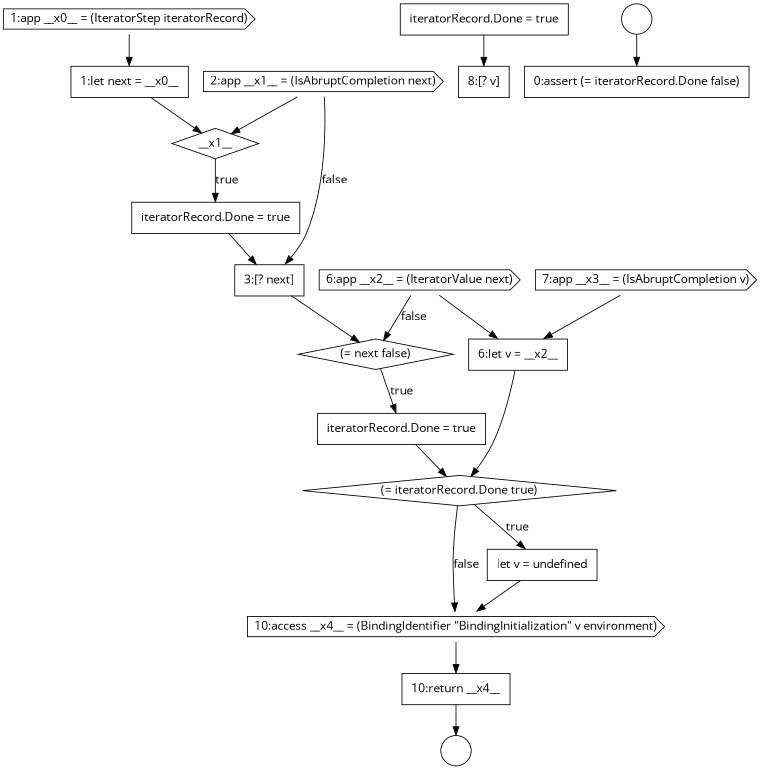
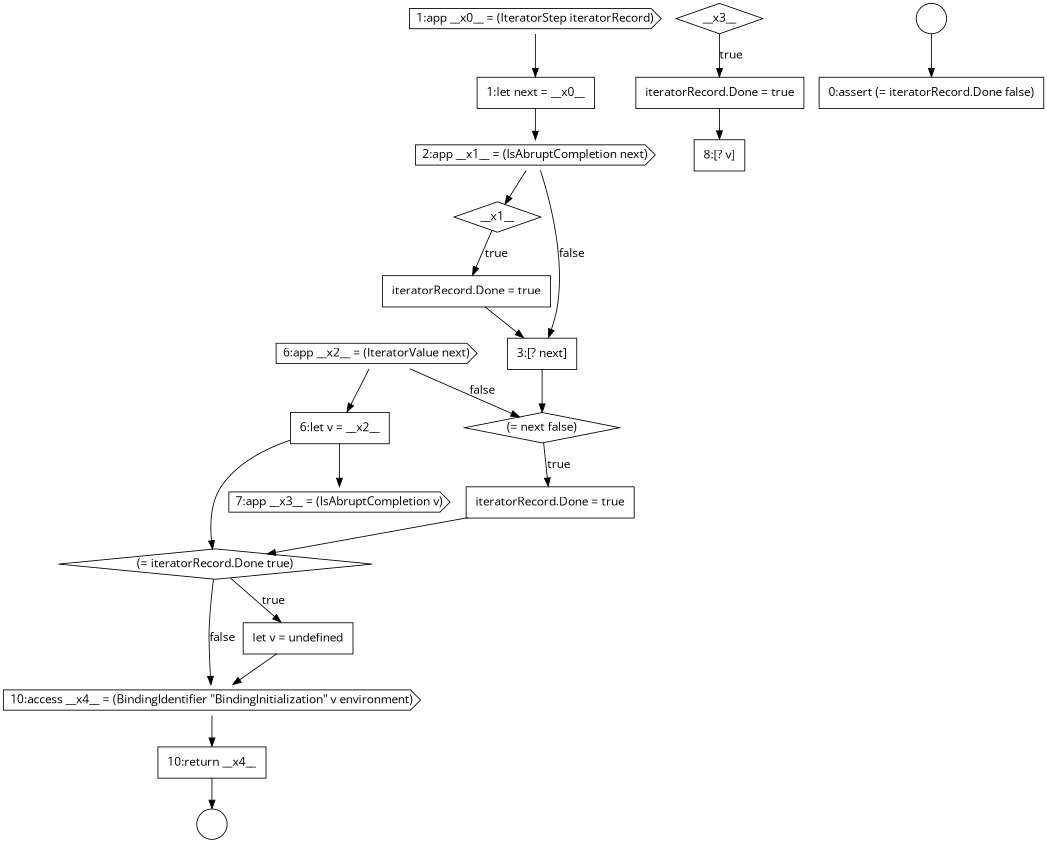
node "__x3__": added
edge "1:let next = __x0__" -> "__x1__": now "1:let next = __x0__" -> "2:app __x1__ = (IsAbruptCompletion next)"
edge "7:app __x3__ = (IsAbruptCompletion v)" -> "6:let v = __x2__": reversed
